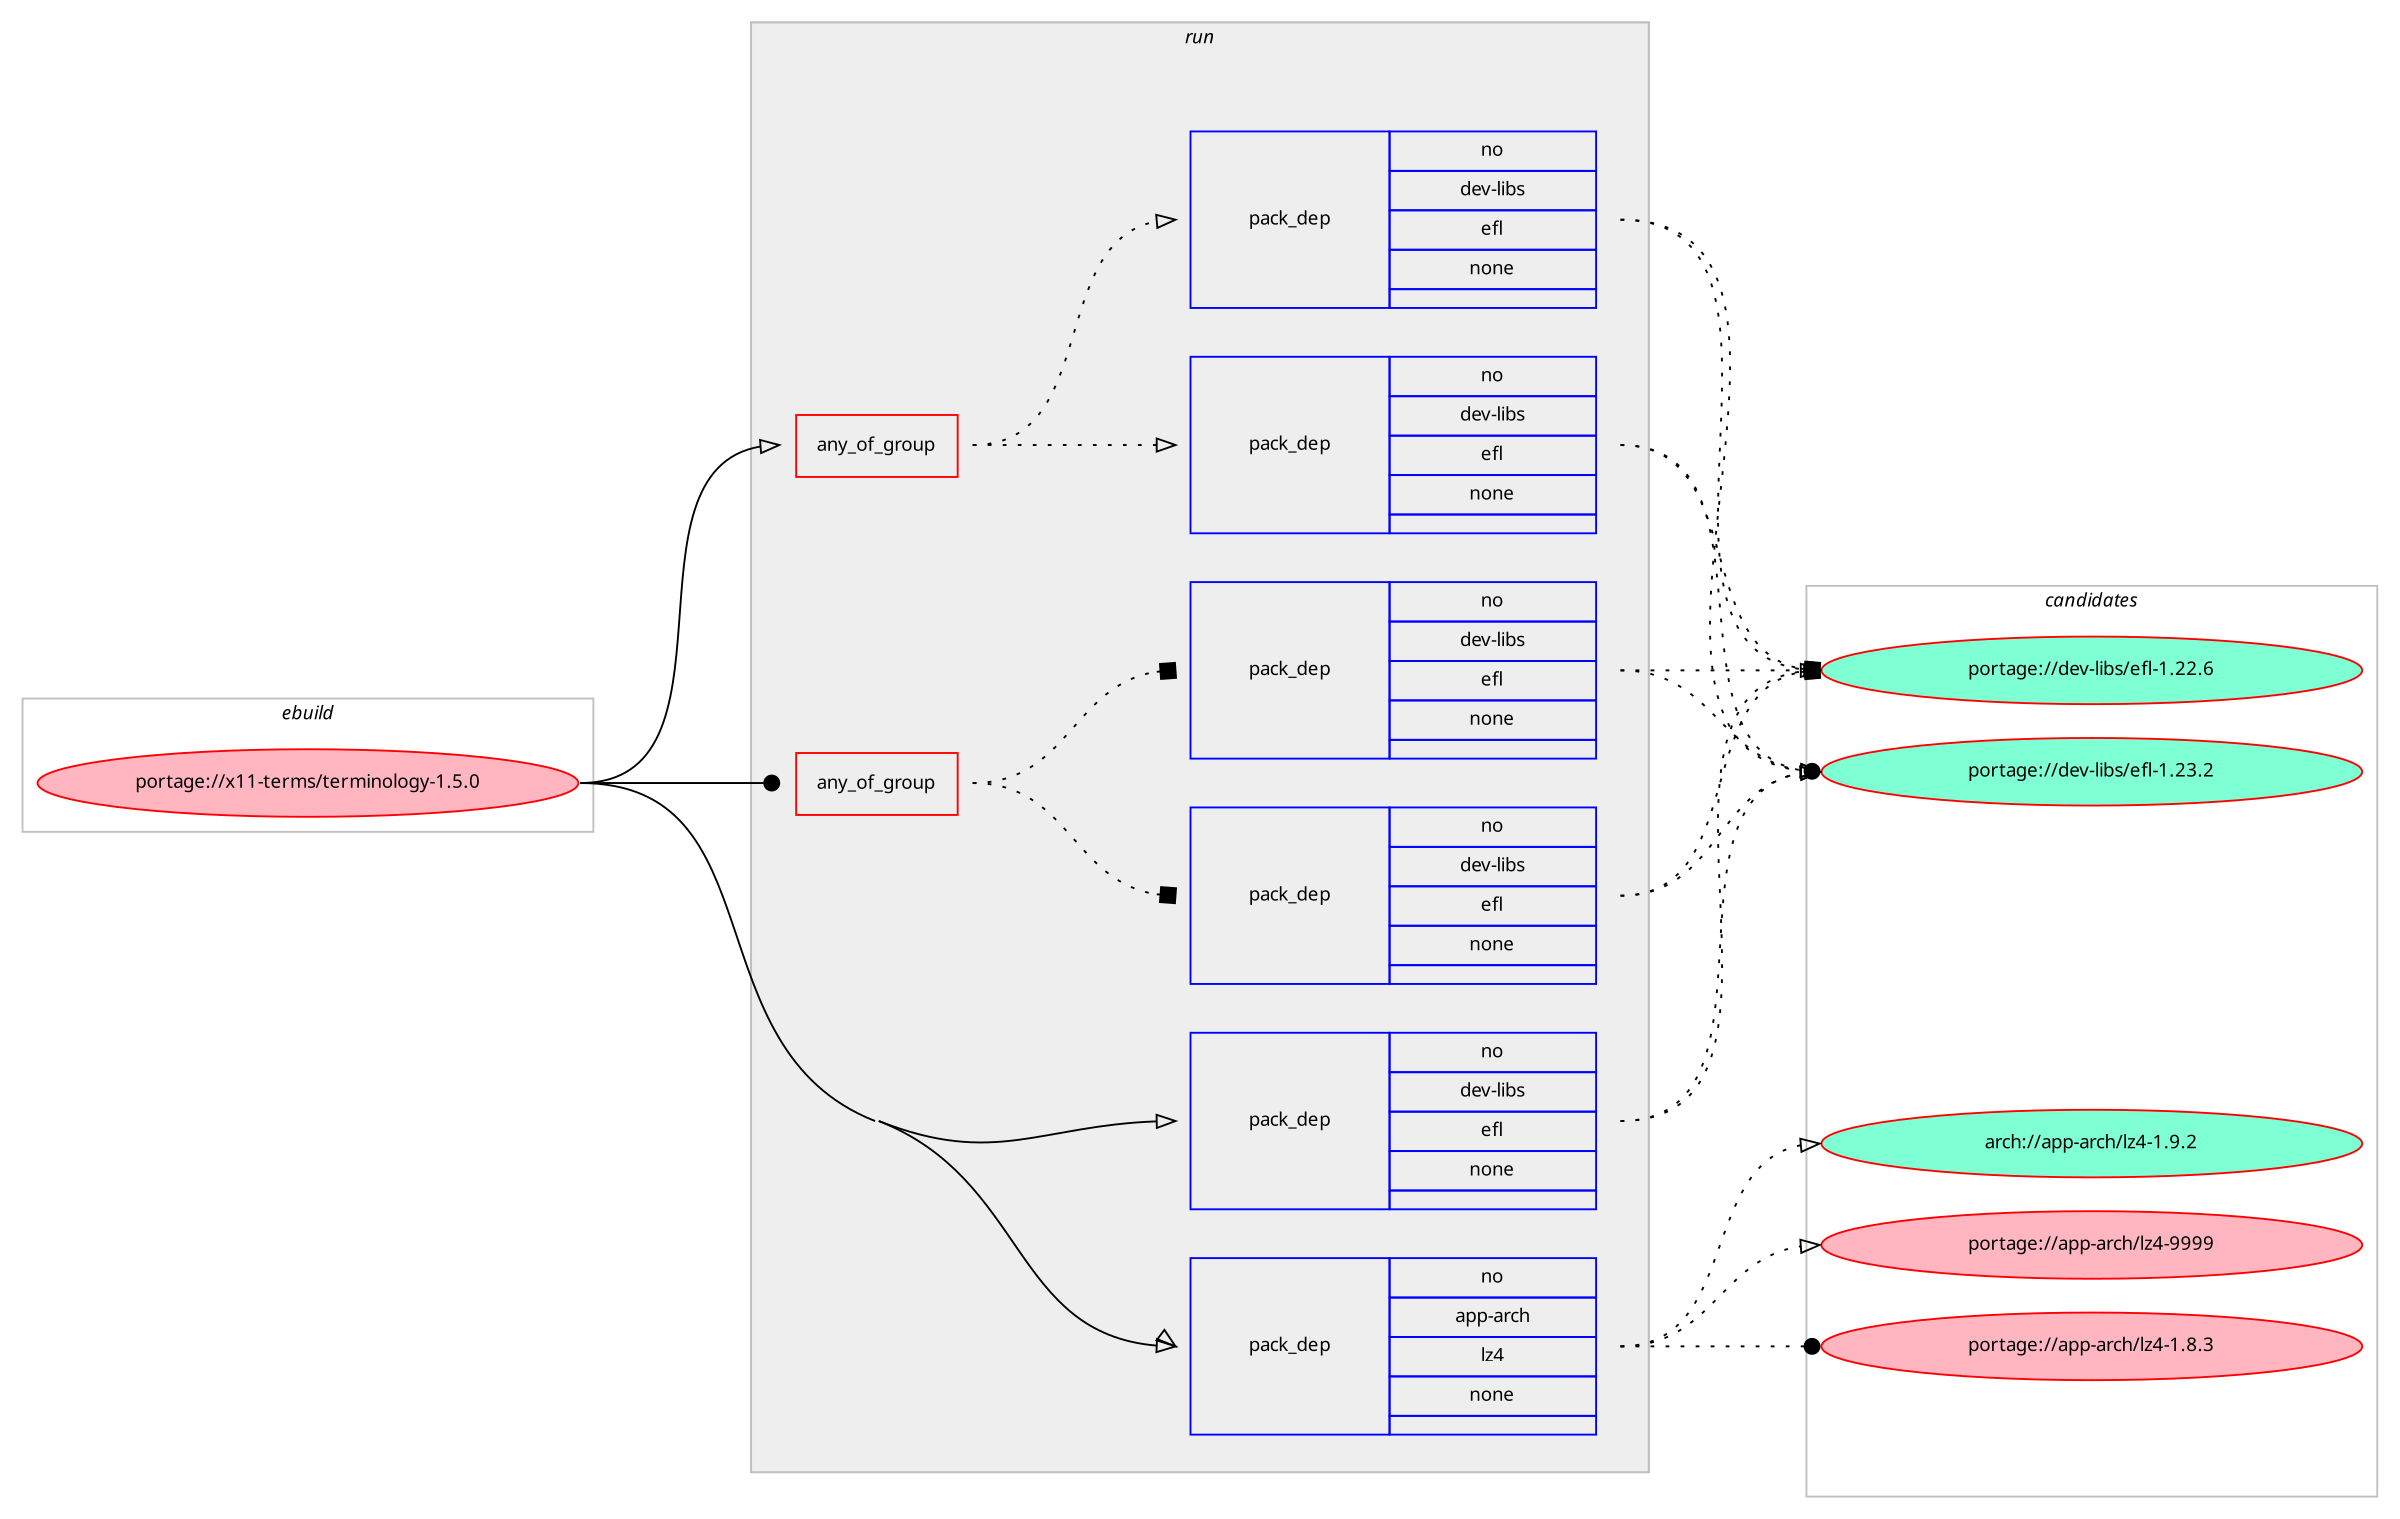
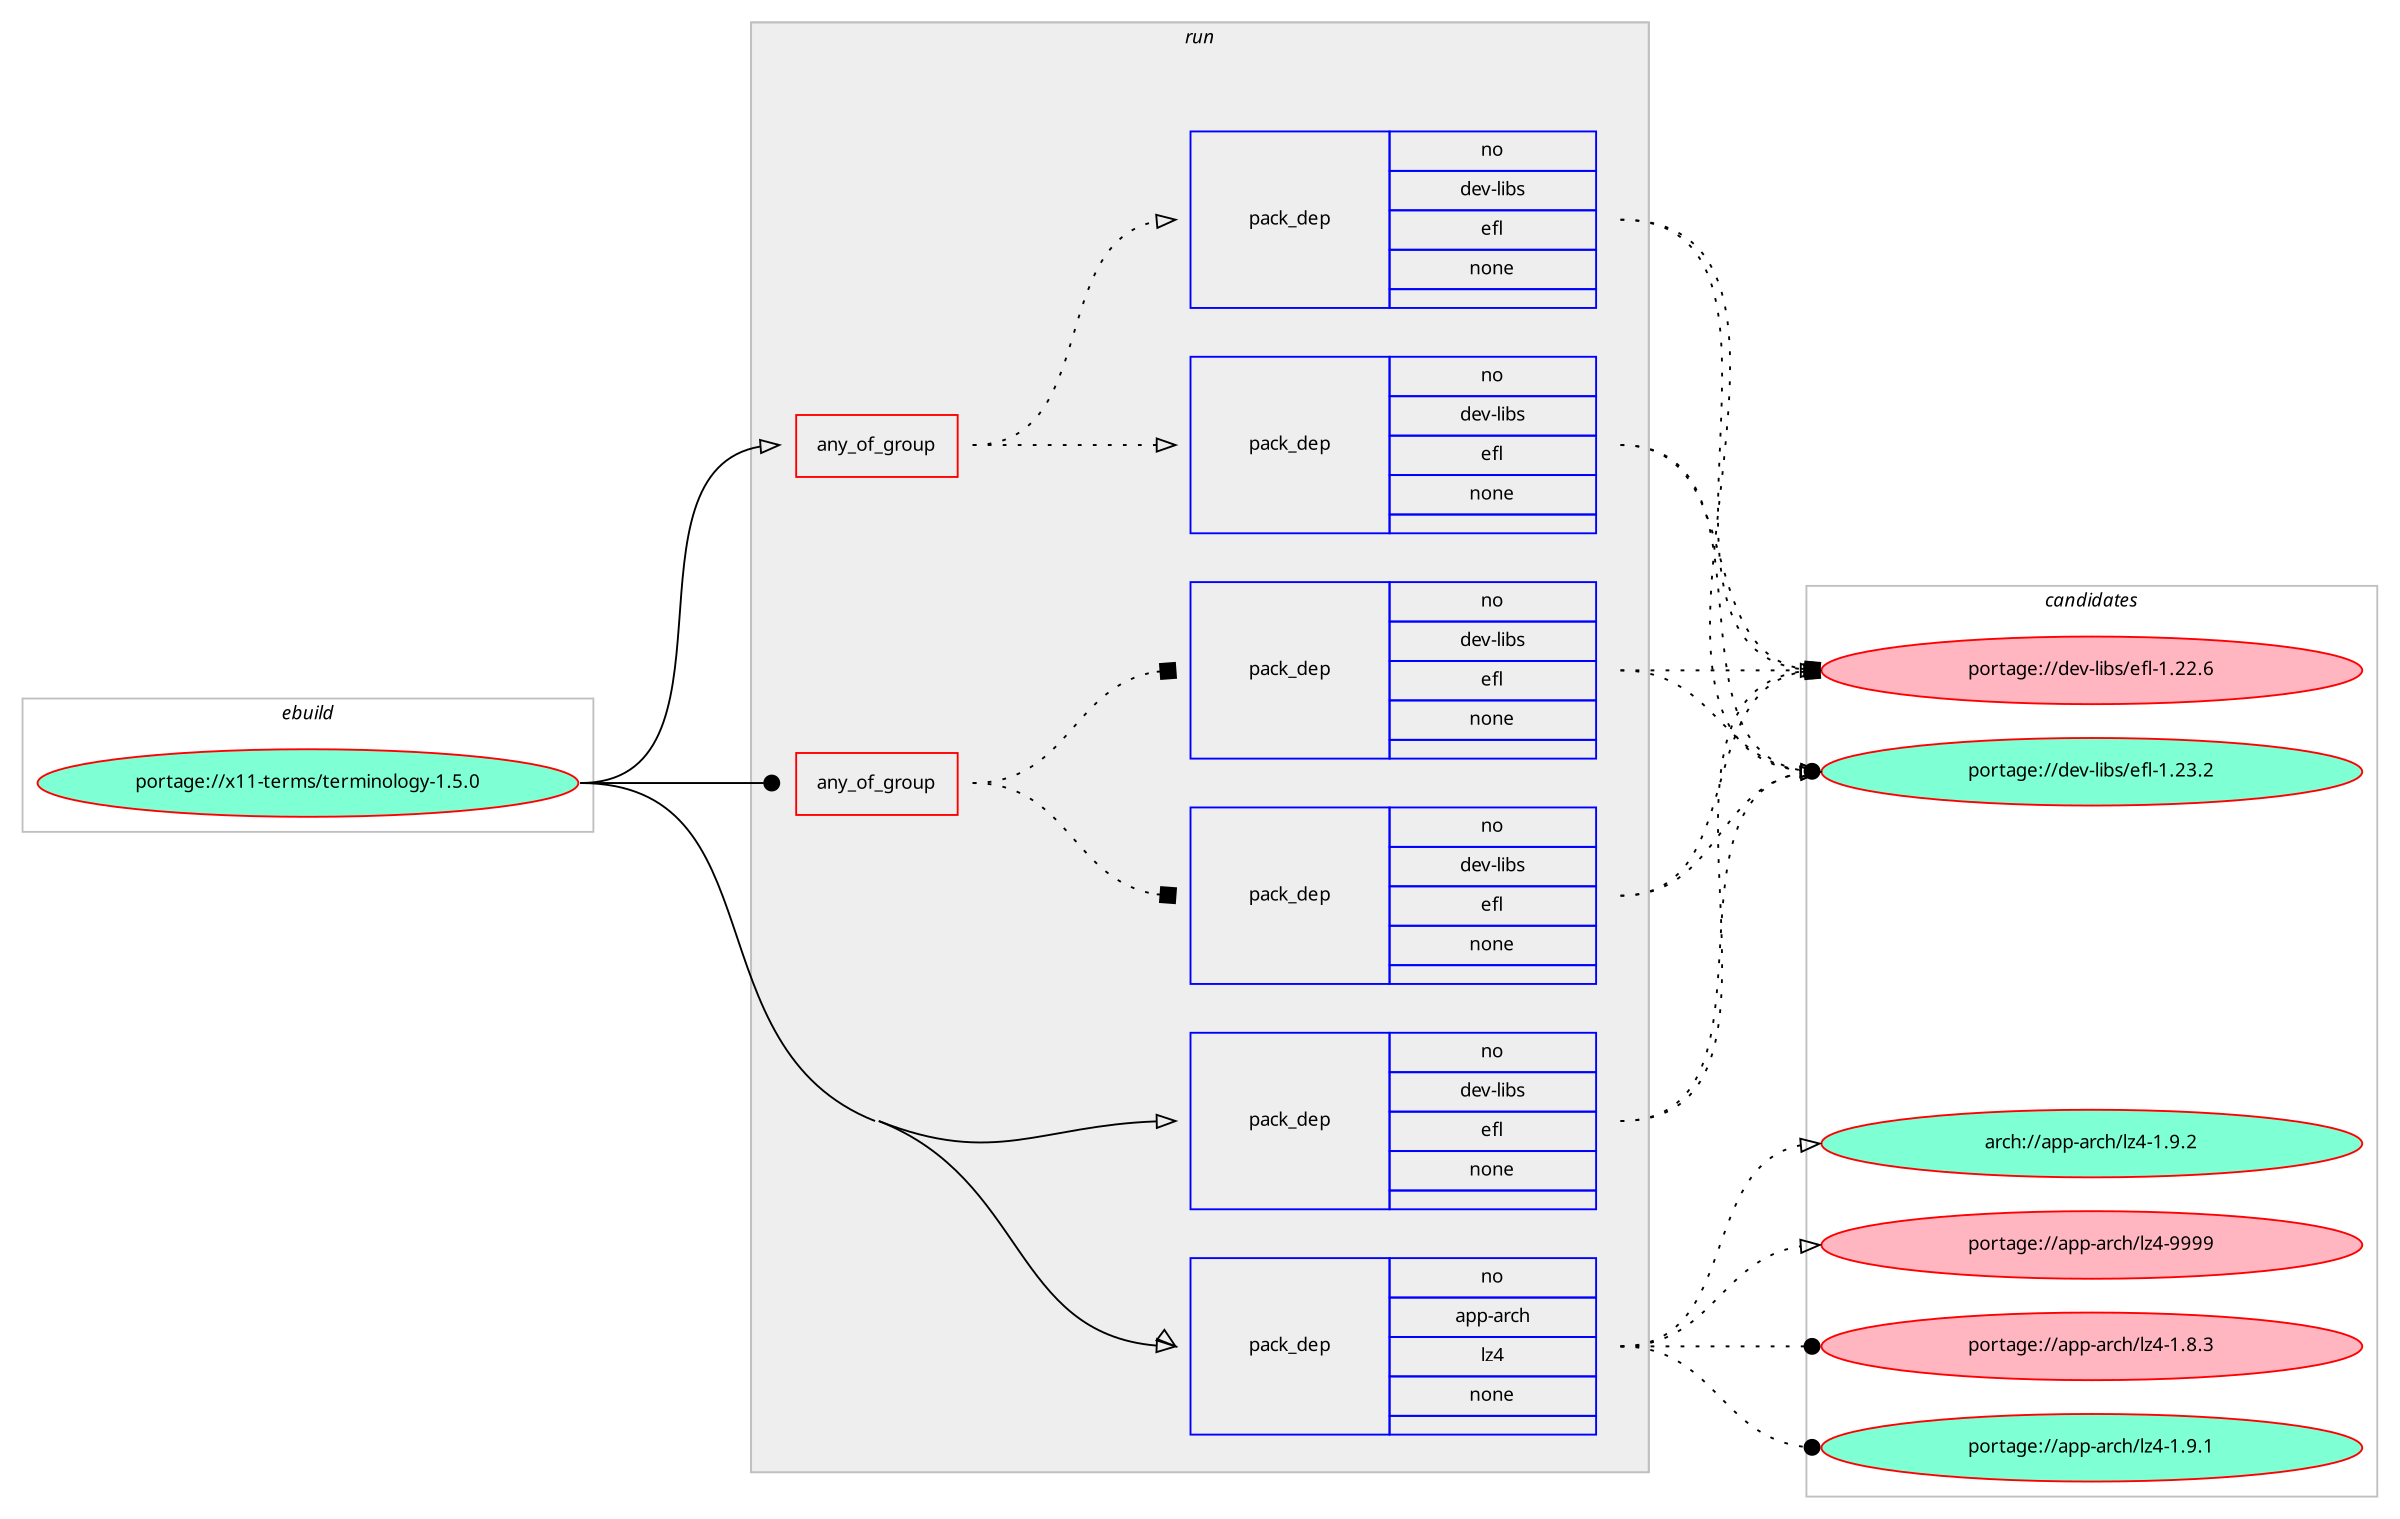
node "portage://dev-libs/efl-1.22.6": fillcolor aquamarine -> lightpink
node "portage://x11-terms/terminology-1.5.0": fillcolor lightpink -> aquamarine
node "portage://app-arch/lz4-1.9.1": added
